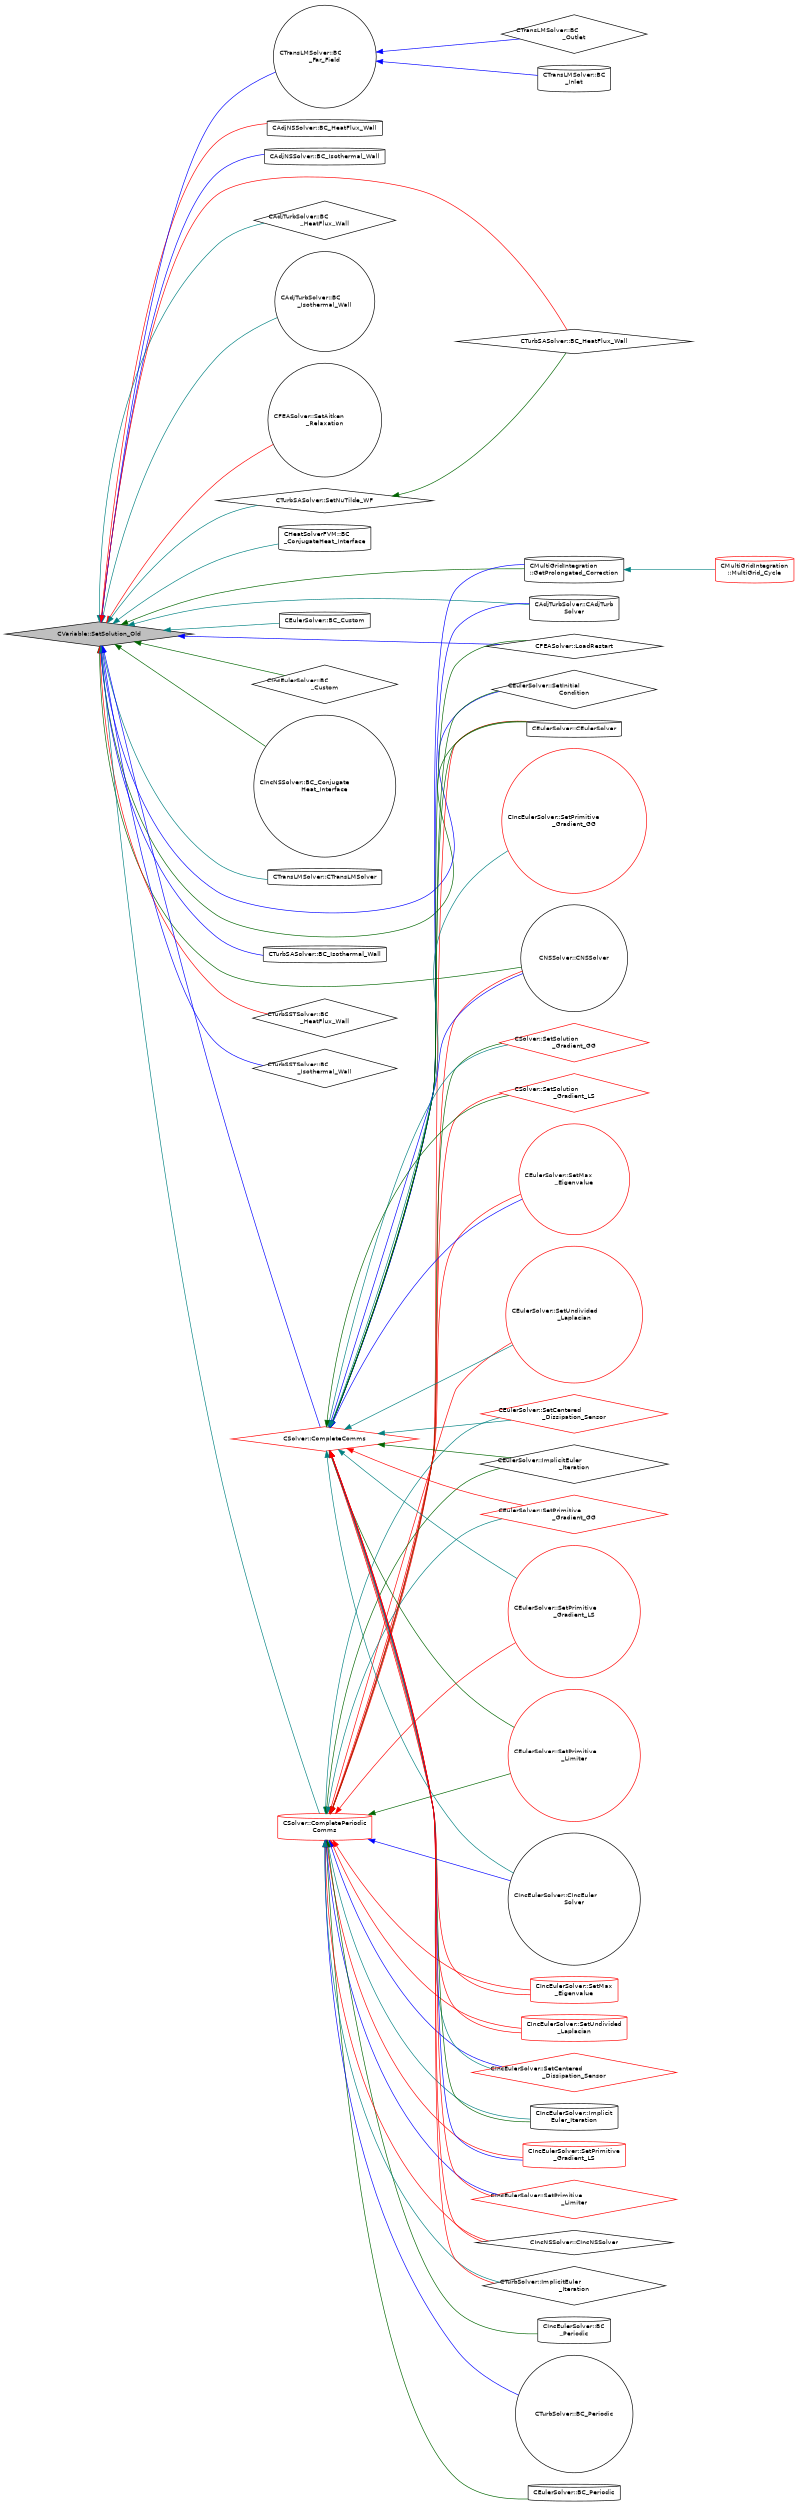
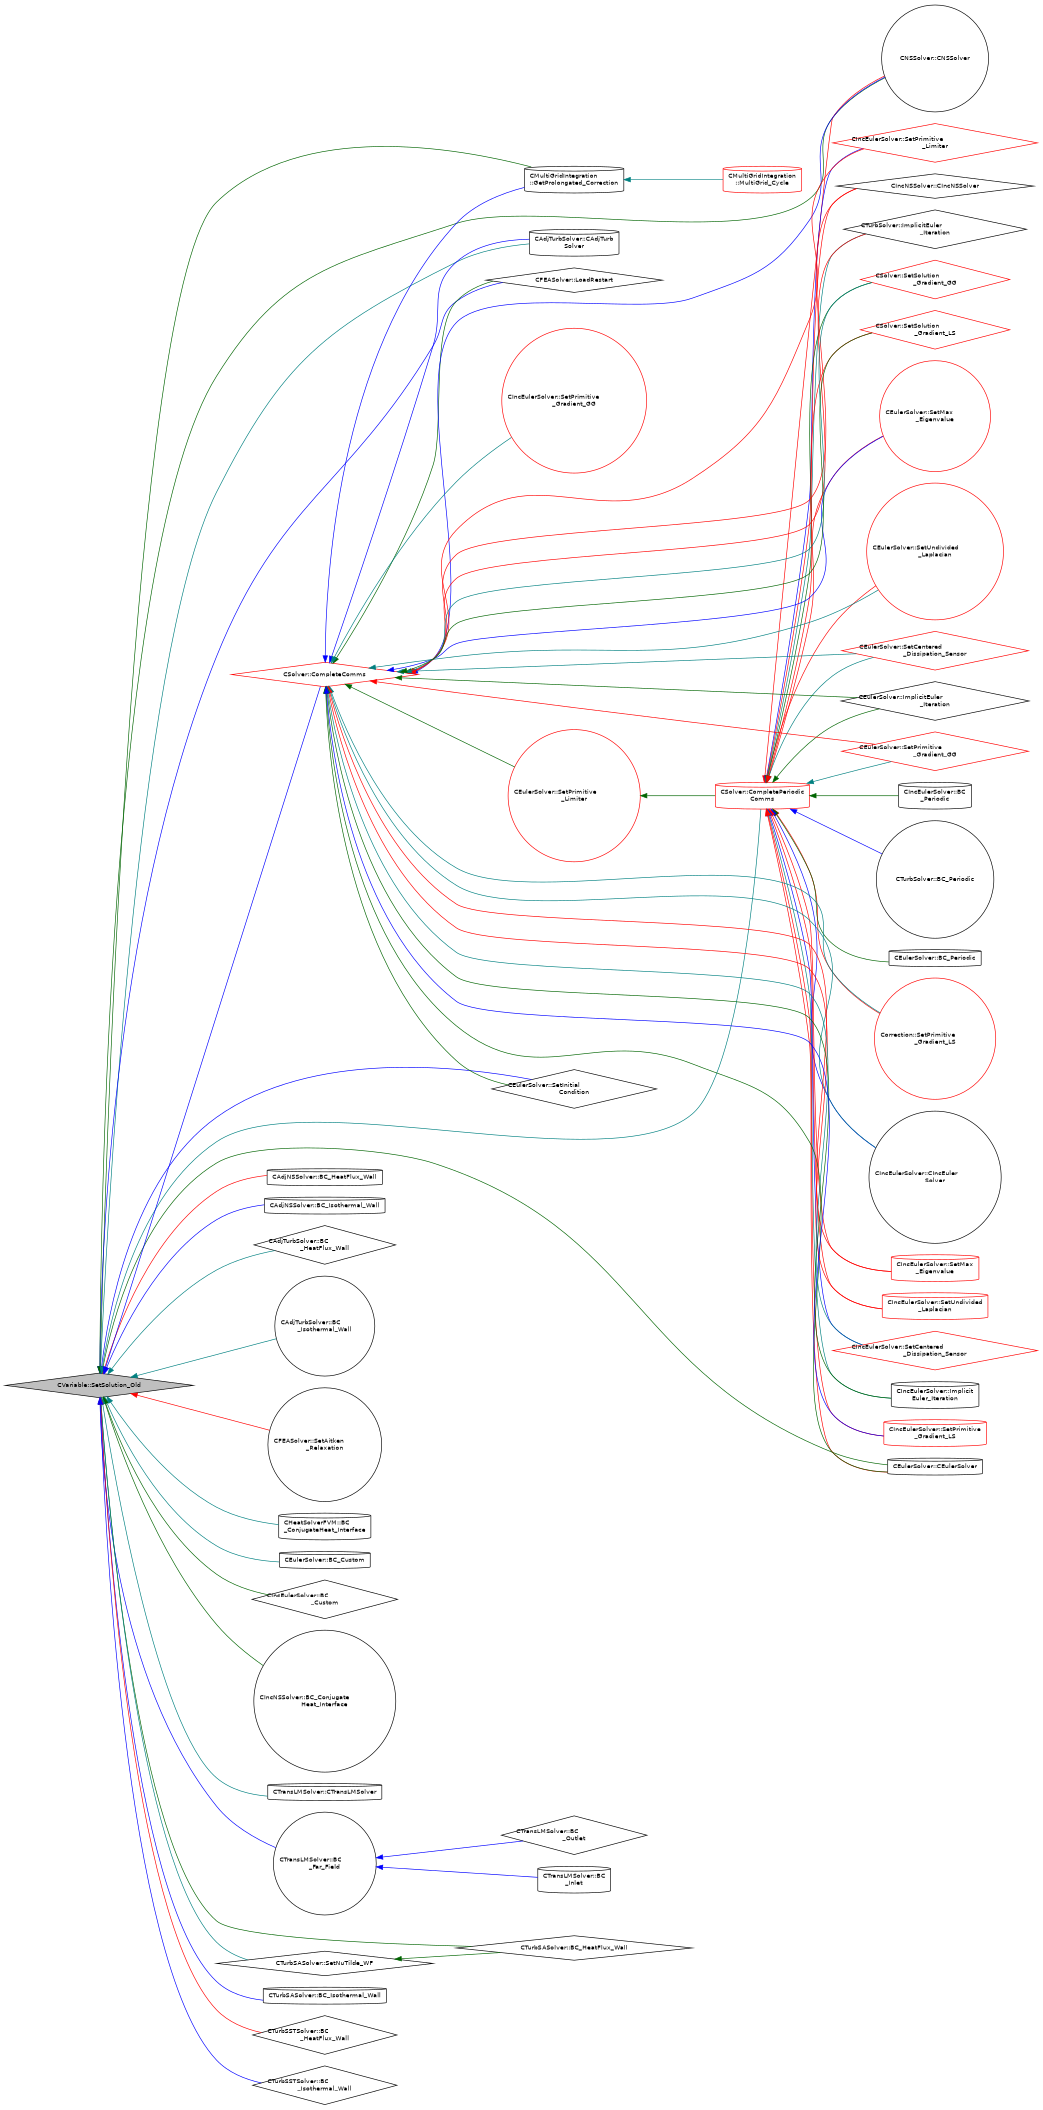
edge "CTurbSASolver::BC_HeatFlux_Wall" -> "CVariable::SetSolution_Old": color red -> darkgreen
node "CEulerSolver::SetPrimitive _Gradient_LS": label "CEulerSolver::SetPrimitive _Gradient_LS" -> "Correction::SetPrimitive _Gradient_LS"
edge "CEulerSolver::SetPrimitive _Limiter" -> "CSolver::CompletePeriodic Comms": reversed
